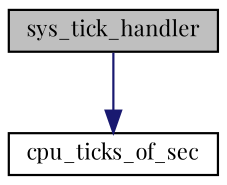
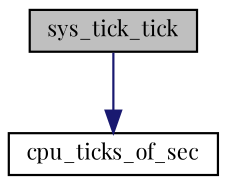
node "sys_tick_handler": label "sys_tick_handler" -> "sys_tick_tick"
